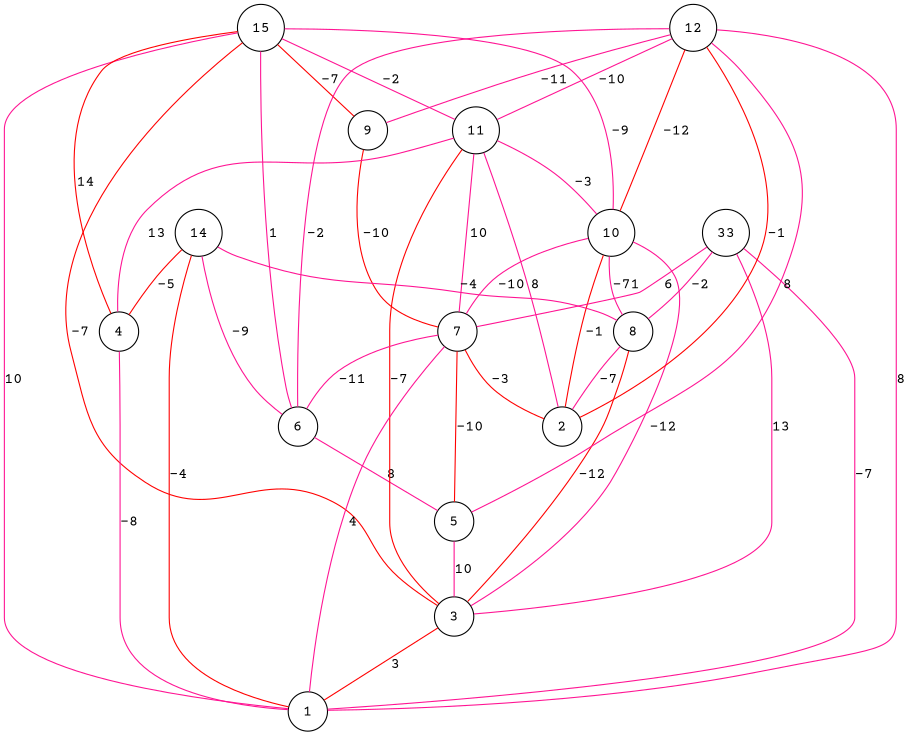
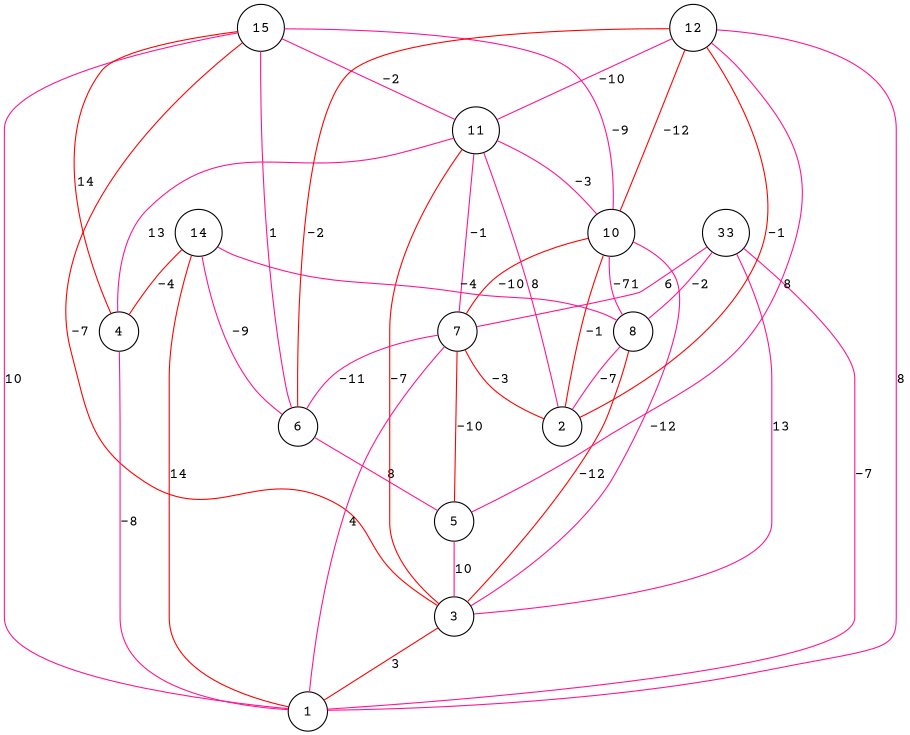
edge "12" -- "6": color deeppink -> red
node "9": removed
edge "11" -- "7": label "10" -> "-1"
edge "10" -- "7": color deeppink -> red
edge "14" -- "4": label "-5" -> "-4"
edge "14" -- "1": label "-4" -> "14"
